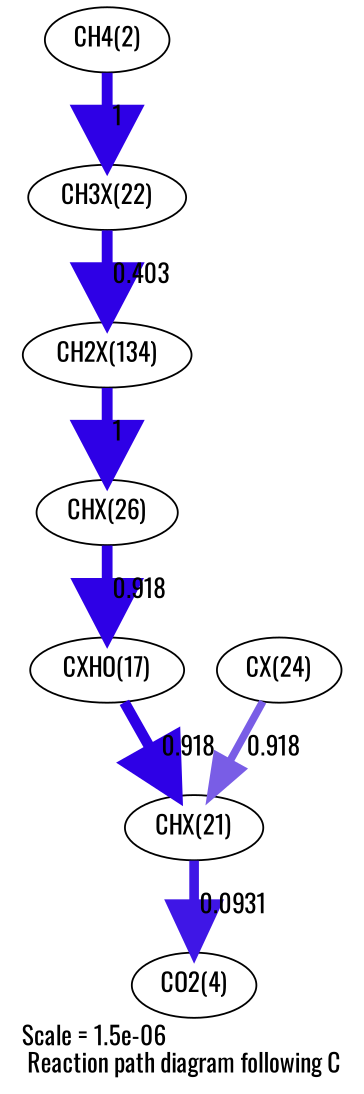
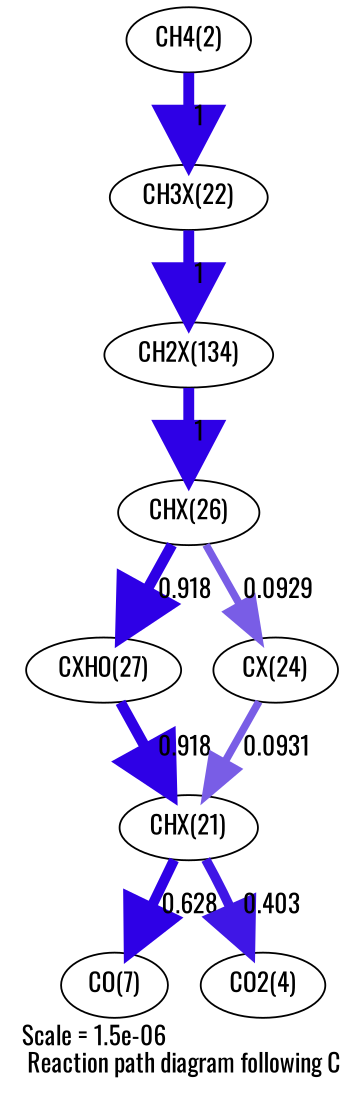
edge "CH3X(22)" -> "CH2X(134)": label " 0.403" -> " 1"
edge "CHX(26)" -> "CX(24)": added, label "0.0929"
node "CXHO(17)": label "CXHO(17)" -> "CXHO(27)"
edge "CX(24)" -> "CHX(21)": label " 0.918" -> " 0.0931"
edge "CHX(21)" -> "CO2(4)": label " 0.0931" -> " 0.403"
node "CO(7)": added
